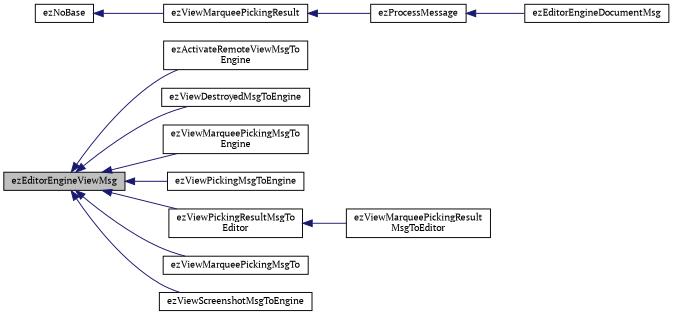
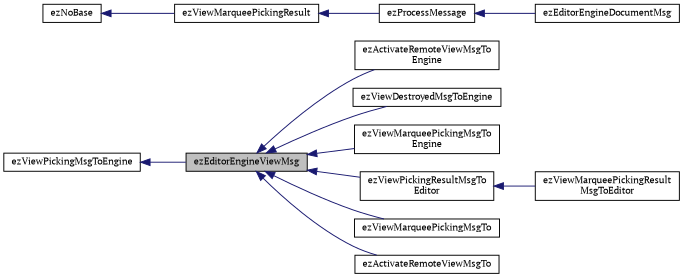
edge "ezViewPickingMsgToEngine" -> "ezEditorEngineViewMsg": reversed
node "ezViewScreenshotMsgToEngine": label "ezViewScreenshotMsgToEngine" -> "ezActivateRemoteViewMsgTo"
